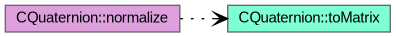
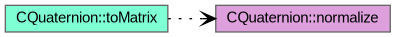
edge "CQuaternion::normalize" -> "CQuaternion::toMatrix": reversed
